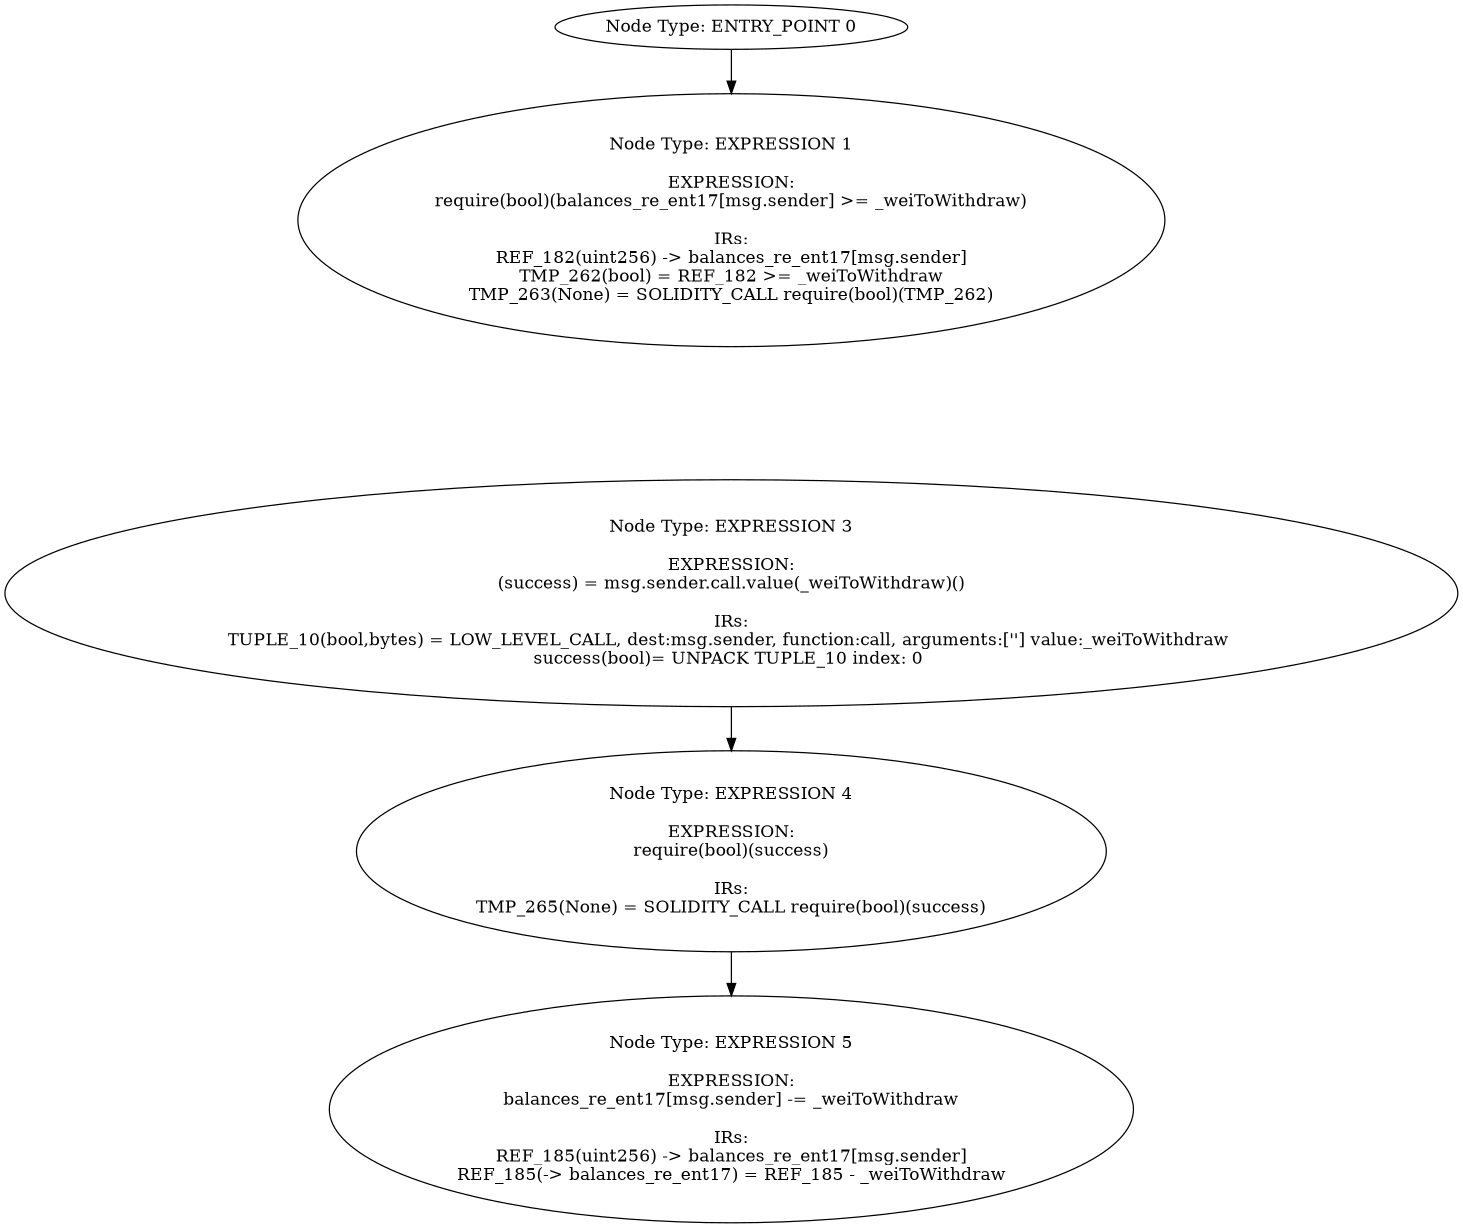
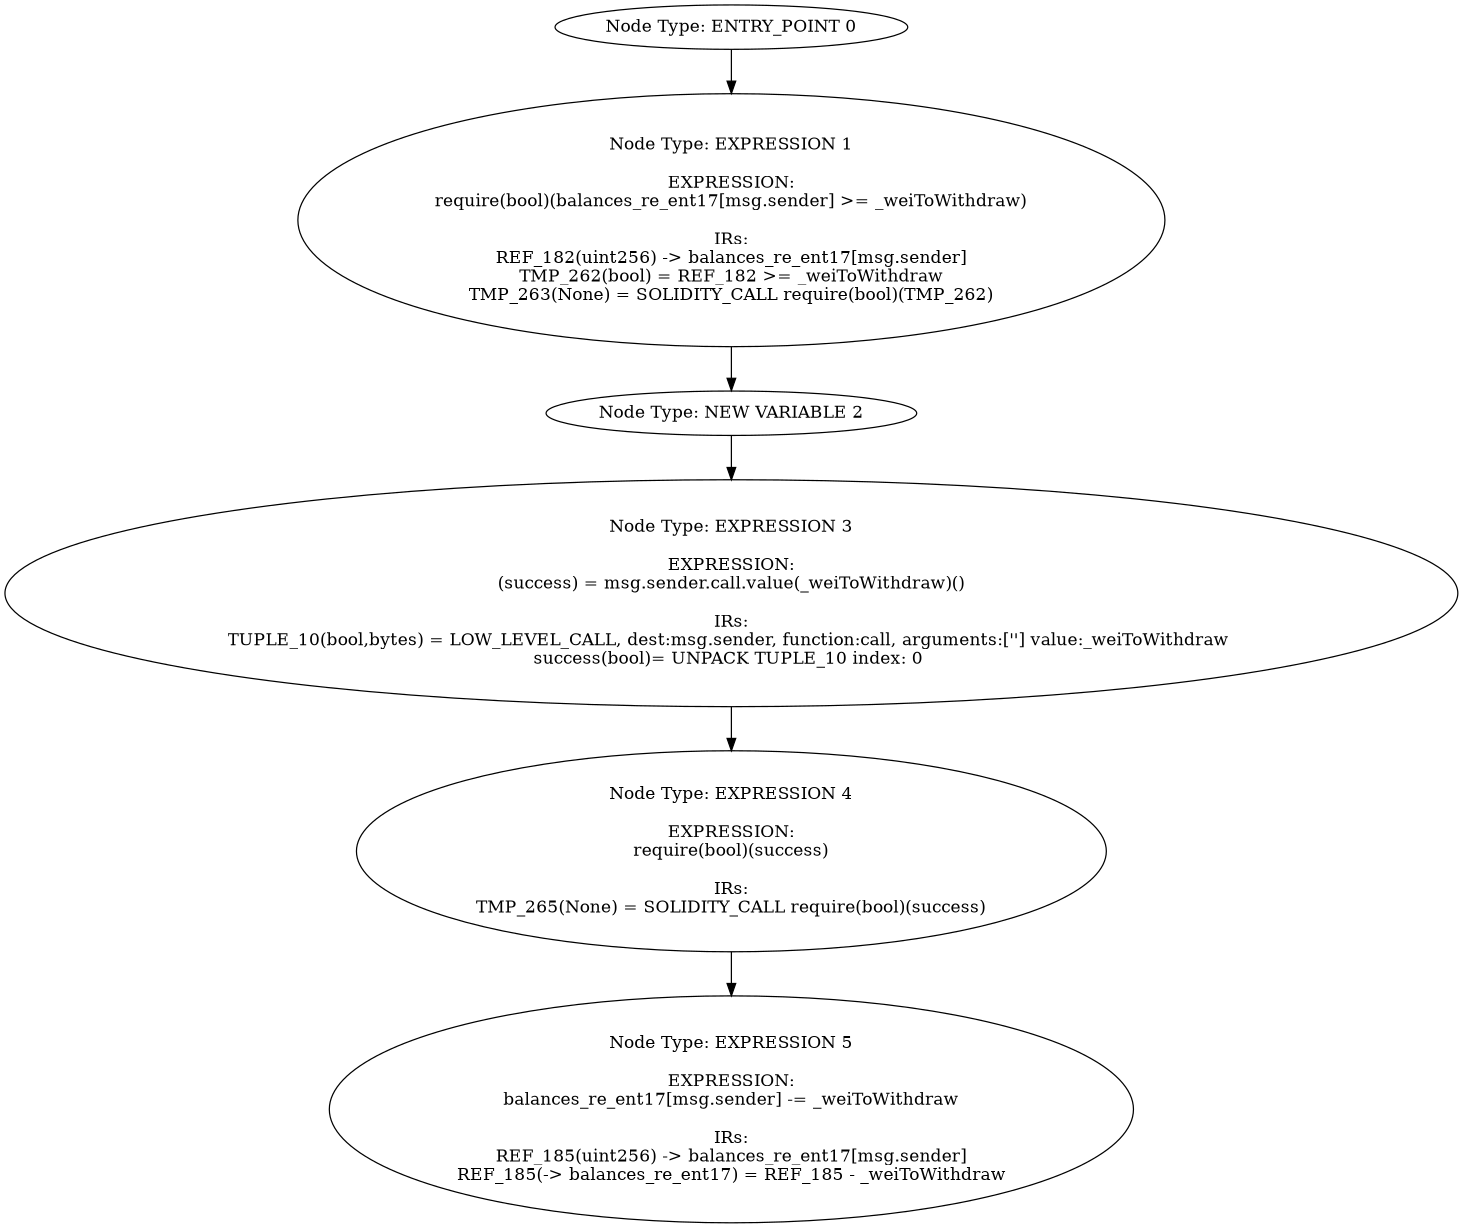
node "Node Type: NEW VARIABLE 2": added
